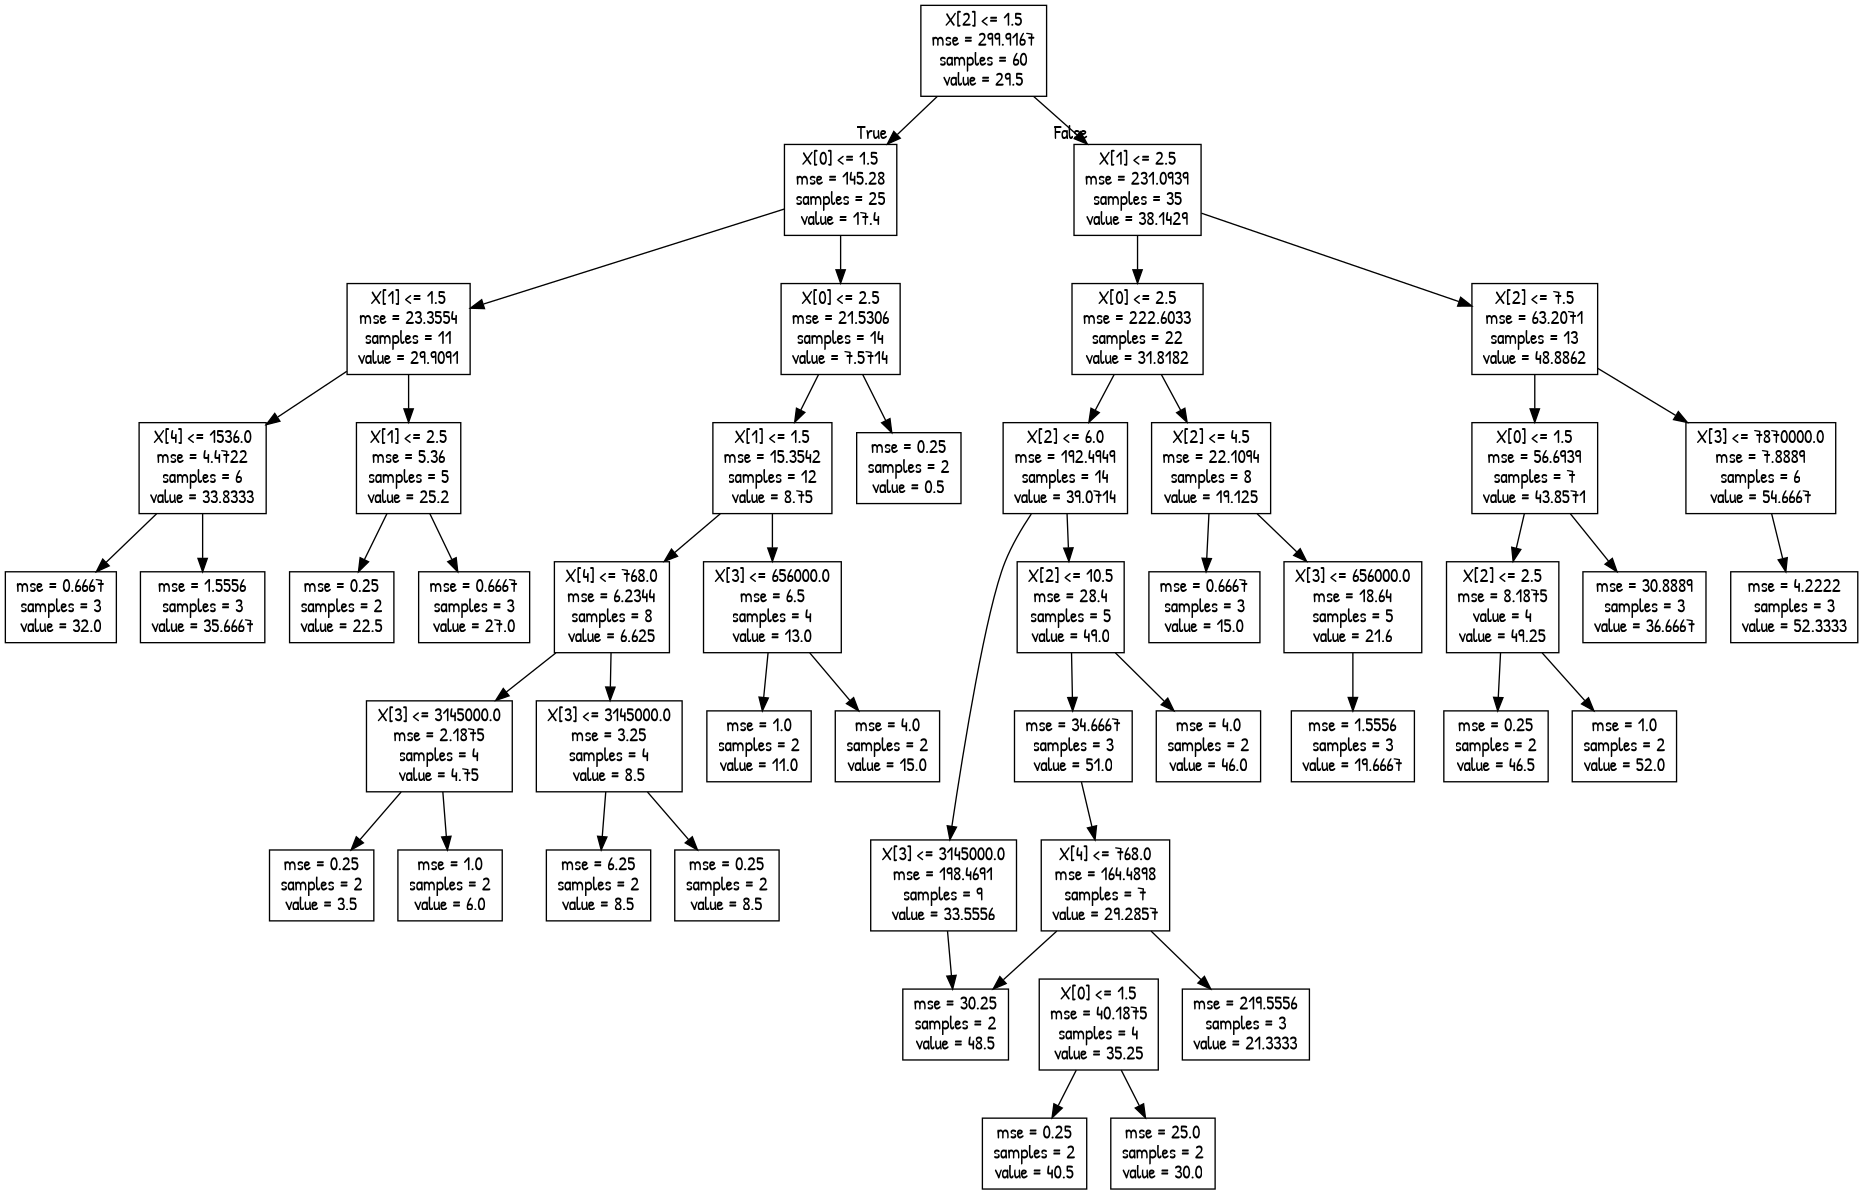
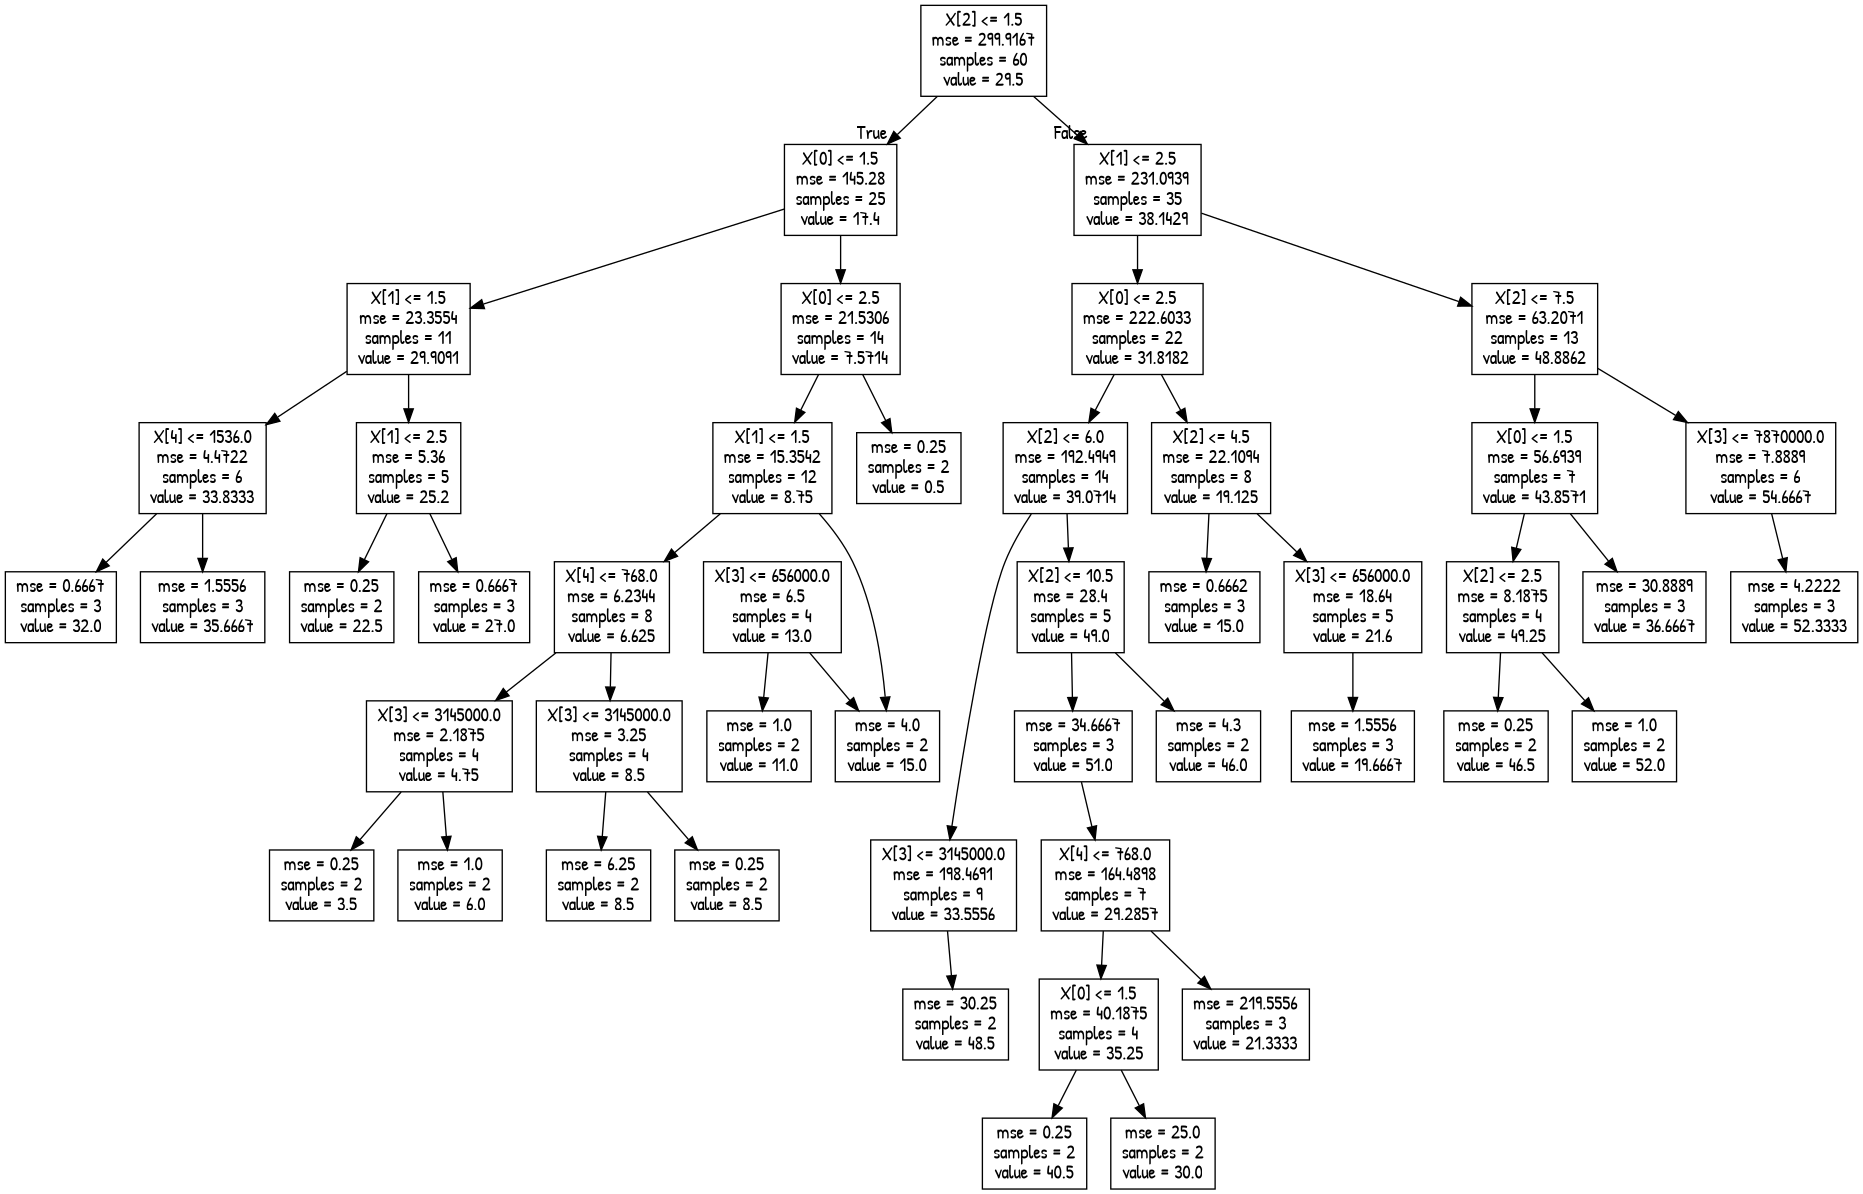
edge "X[1] <= 1.5 mse = 15.3542 samples = 12 value = 8.75" -> "X[3] <= 656000.0 mse = 6.5 samples = 4 value = 13.0": now "X[1] <= 1.5 mse = 15.3542 samples = 12 value = 8.75" -> "mse = 4.0 samples = 2 value = 15.0"
node "mse = 0.6667 samples = 3 value = 15.0": label "mse = 0.6667 samples = 3 value = 15.0" -> "mse = 0.6662 samples = 3 value = 15.0"
node "X[2] <= 2.5 mse = 8.1875 value = 4 value = 49.25": label "X[2] <= 2.5 mse = 8.1875 value = 4 value = 49.25" -> "X[2] <= 2.5 mse = 8.1875 samples = 4 value = 49.25"
node "mse = 4.0 samples = 2 value = 46.0": label "mse = 4.0 samples = 2 value = 46.0" -> "mse = 4.3 samples = 2 value = 46.0"
edge "X[4] <= 768.0 mse = 164.4898 samples = 7 value = 29.2857" -> "mse = 30.25 samples = 2 value = 48.5": now "X[4] <= 768.0 mse = 164.4898 samples = 7 value = 29.2857" -> "X[0] <= 1.5 mse = 40.1875 samples = 4 value = 35.25"
